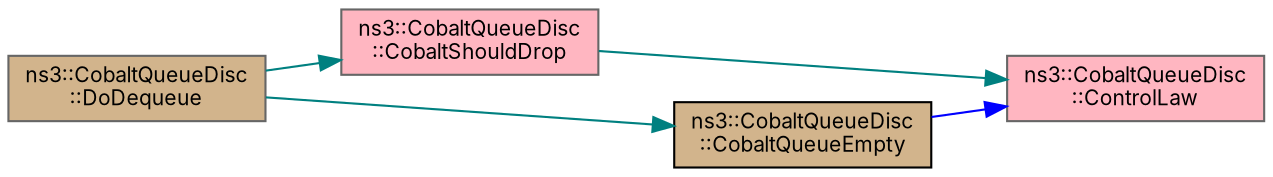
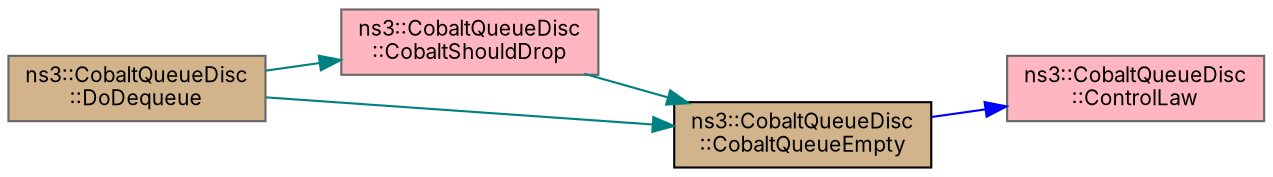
edge "ns3::CobaltQueueDisc ::CobaltShouldDrop" -> "ns3::CobaltQueueDisc ::ControlLaw": now "ns3::CobaltQueueDisc ::CobaltShouldDrop" -> "ns3::CobaltQueueDisc ::CobaltQueueEmpty"
